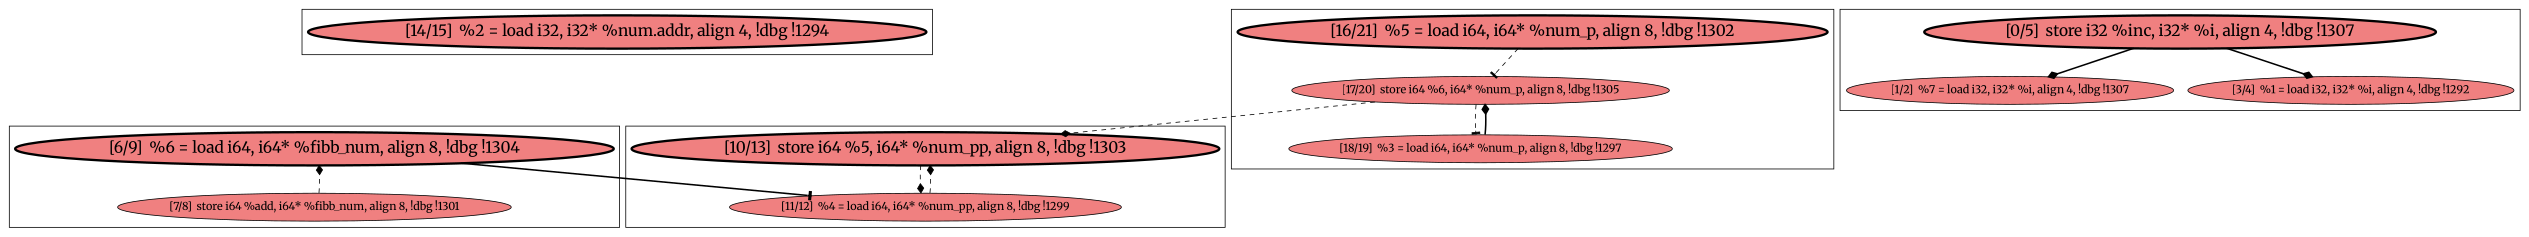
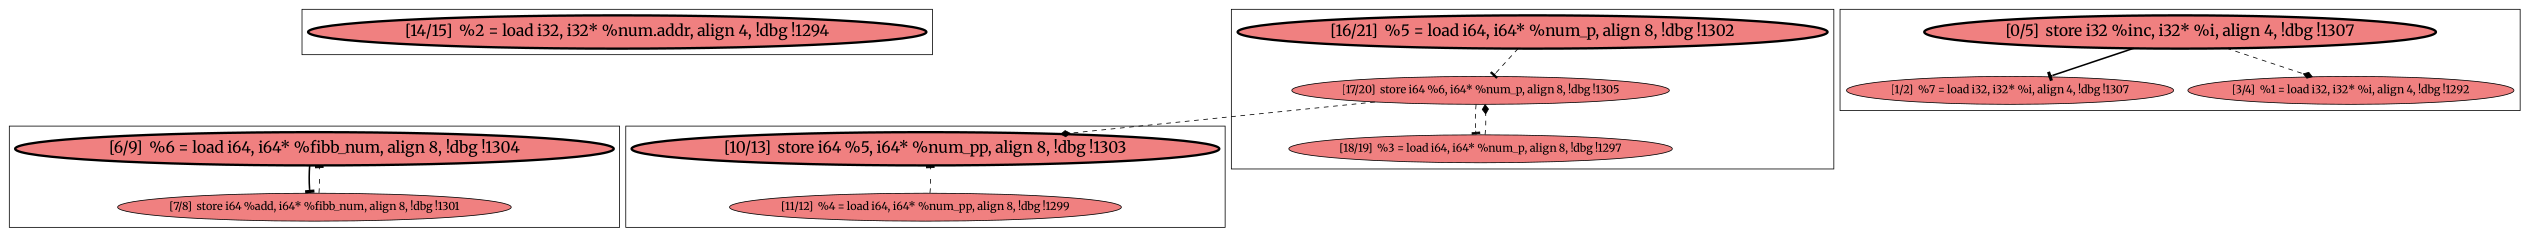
edge "[0/5]  store i32 %inc, i32* %i, align 4, !dbg !1307" -> "[3/4]  %1 = load i32, i32* %i, align 4, !dbg !1292": style bold -> dashed
edge "[0/5]  store i32 %inc, i32* %i, align 4, !dbg !1307" -> "[1/2]  %7 = load i32, i32* %i, align 4, !dbg !1307": arrowhead diamond -> tee
edge "[18/19]  %3 = load i64, i64* %num_p, align 8, !dbg !1297" -> "[17/20]  store i64 %6, i64* %num_p, align 8, !dbg !1305": style bold -> dashed
edge "[10/13]  store i64 %5, i64* %num_pp, align 8, !dbg !1303" -> "[11/12]  %4 = load i64, i64* %num_pp, align 8, !dbg !1299": removed
edge "[6/9]  %6 = load i64, i64* %fibb_num, align 8, !dbg !1304" -> "[11/12]  %4 = load i64, i64* %num_pp, align 8, !dbg !1299": now "[6/9]  %6 = load i64, i64* %fibb_num, align 8, !dbg !1304" -> "[7/8]  store i64 %add, i64* %fibb_num, align 8, !dbg !1301"
edge "[7/8]  store i64 %add, i64* %fibb_num, align 8, !dbg !1301" -> "[6/9]  %6 = load i64, i64* %fibb_num, align 8, !dbg !1304": arrowhead diamond -> tee
edge "[11/12]  %4 = load i64, i64* %num_pp, align 8, !dbg !1299" -> "[10/13]  store i64 %5, i64* %num_pp, align 8, !dbg !1303": arrowhead diamond -> tee
